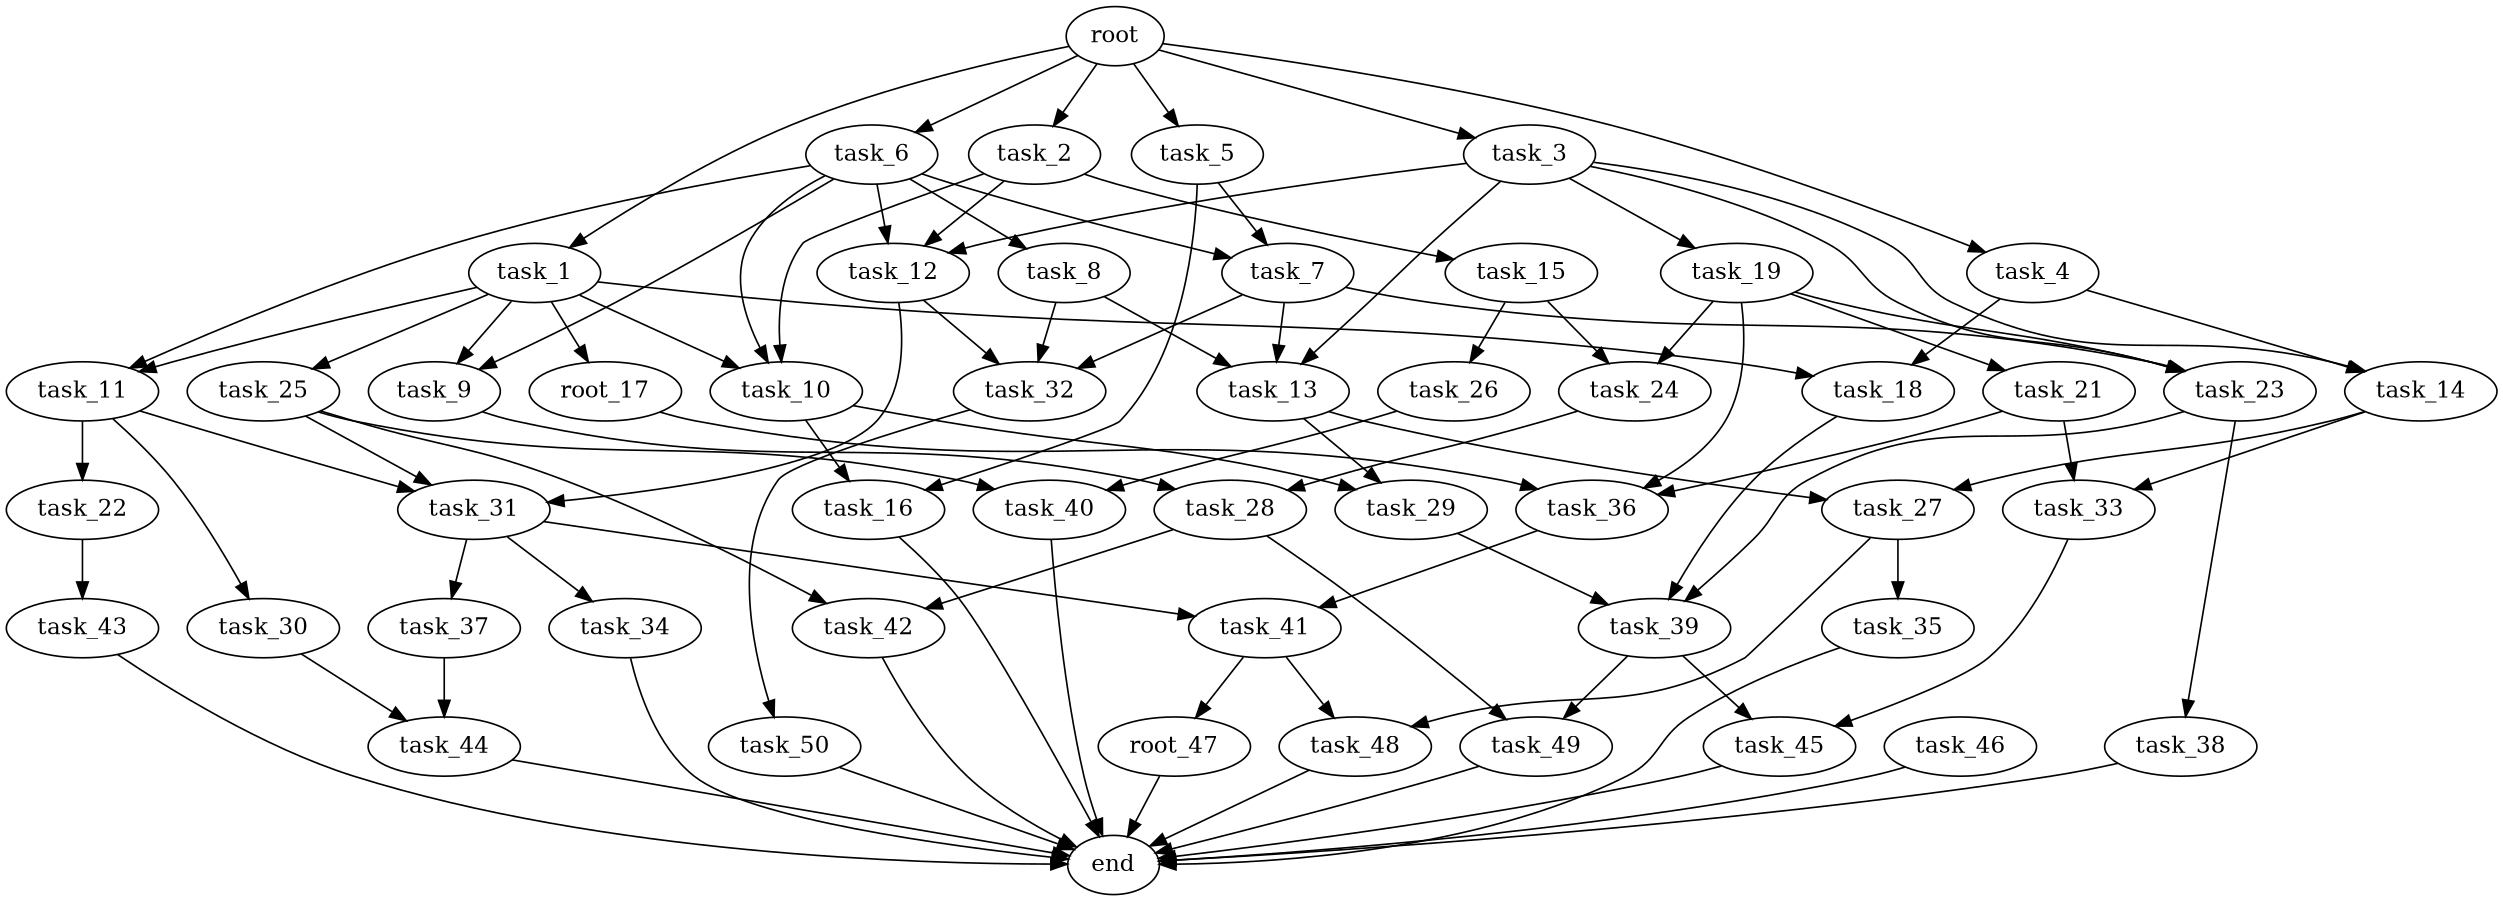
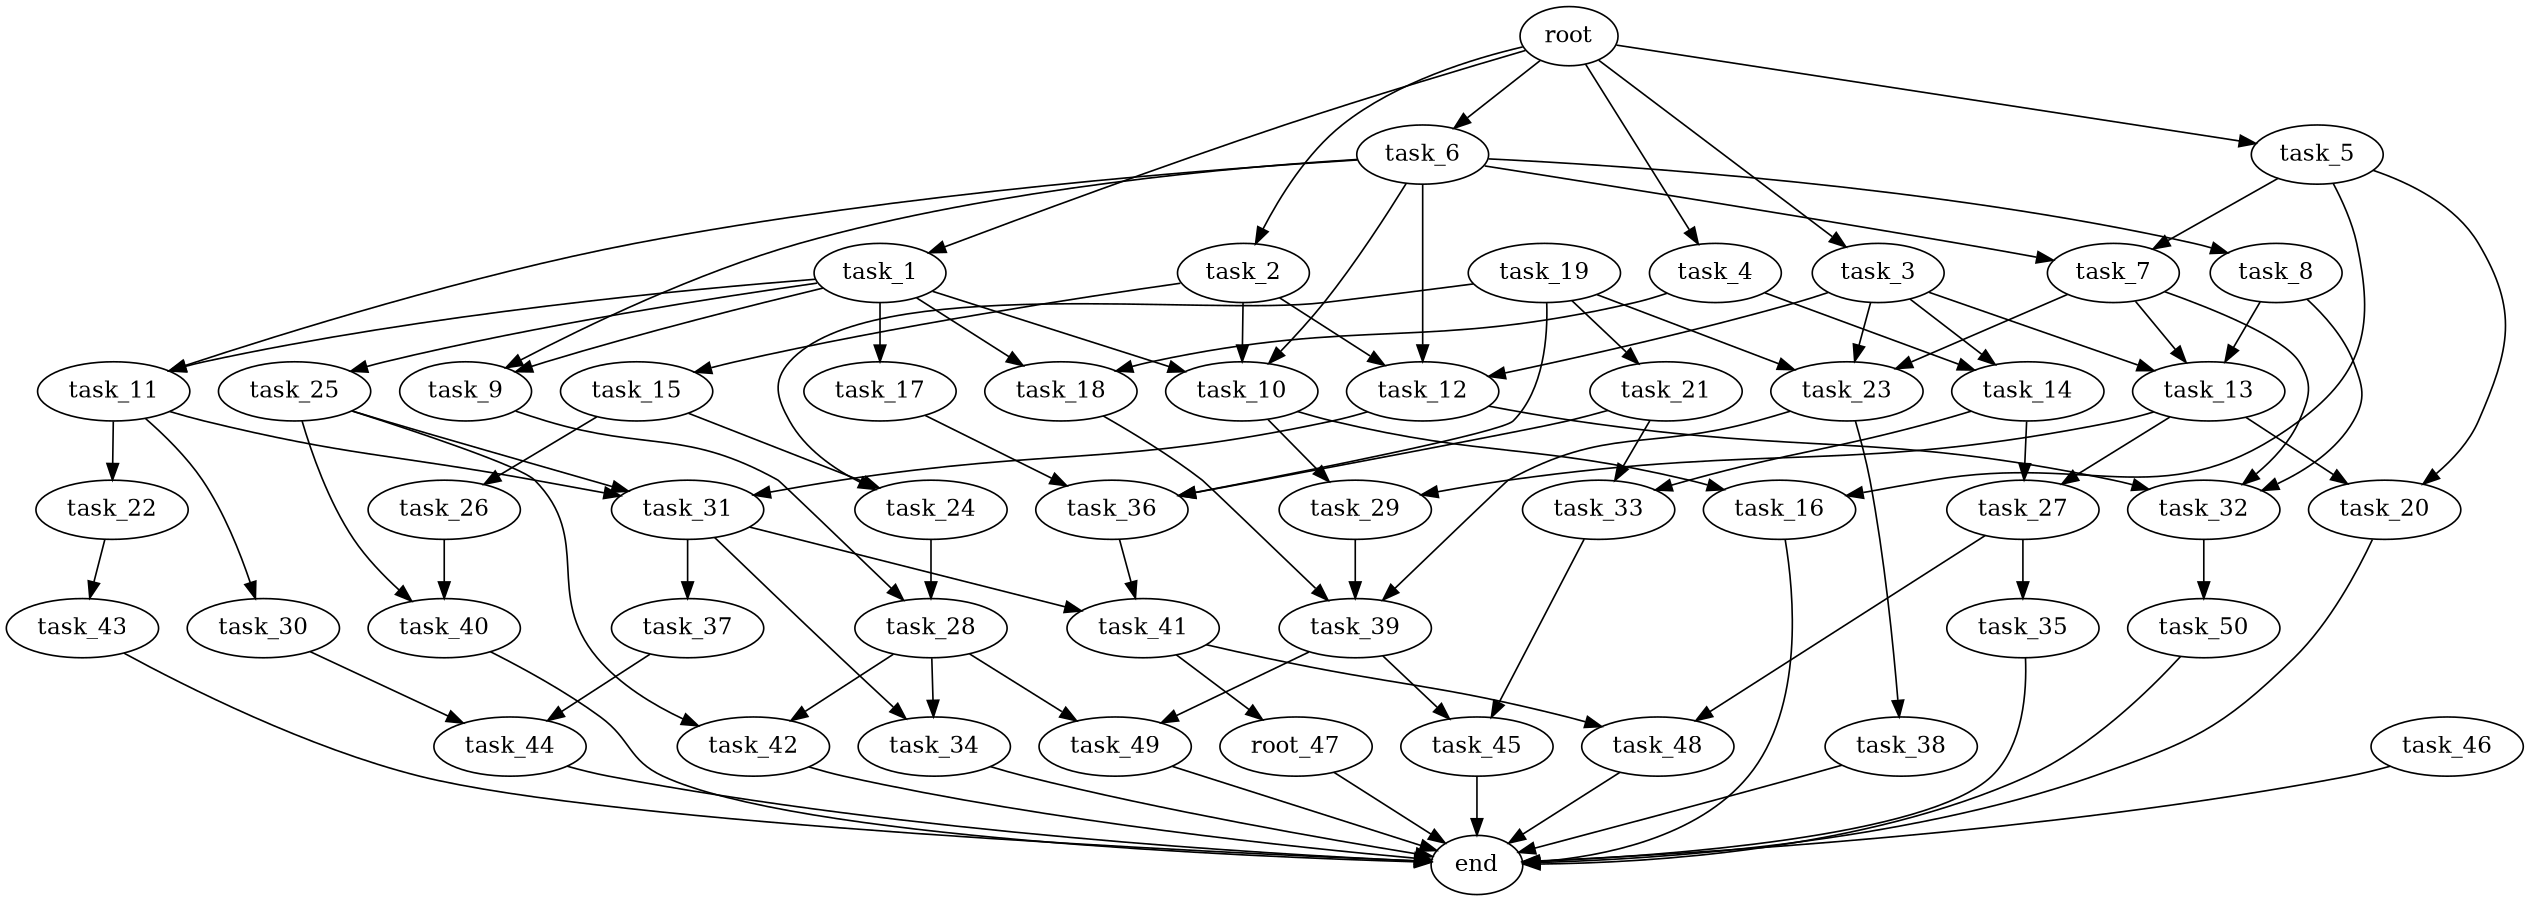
edge "task_3" -> "task_19": removed
node "root_17": label "root_17" -> "task_17"
node "task_20": added
edge "task_28" -> "task_34": added
